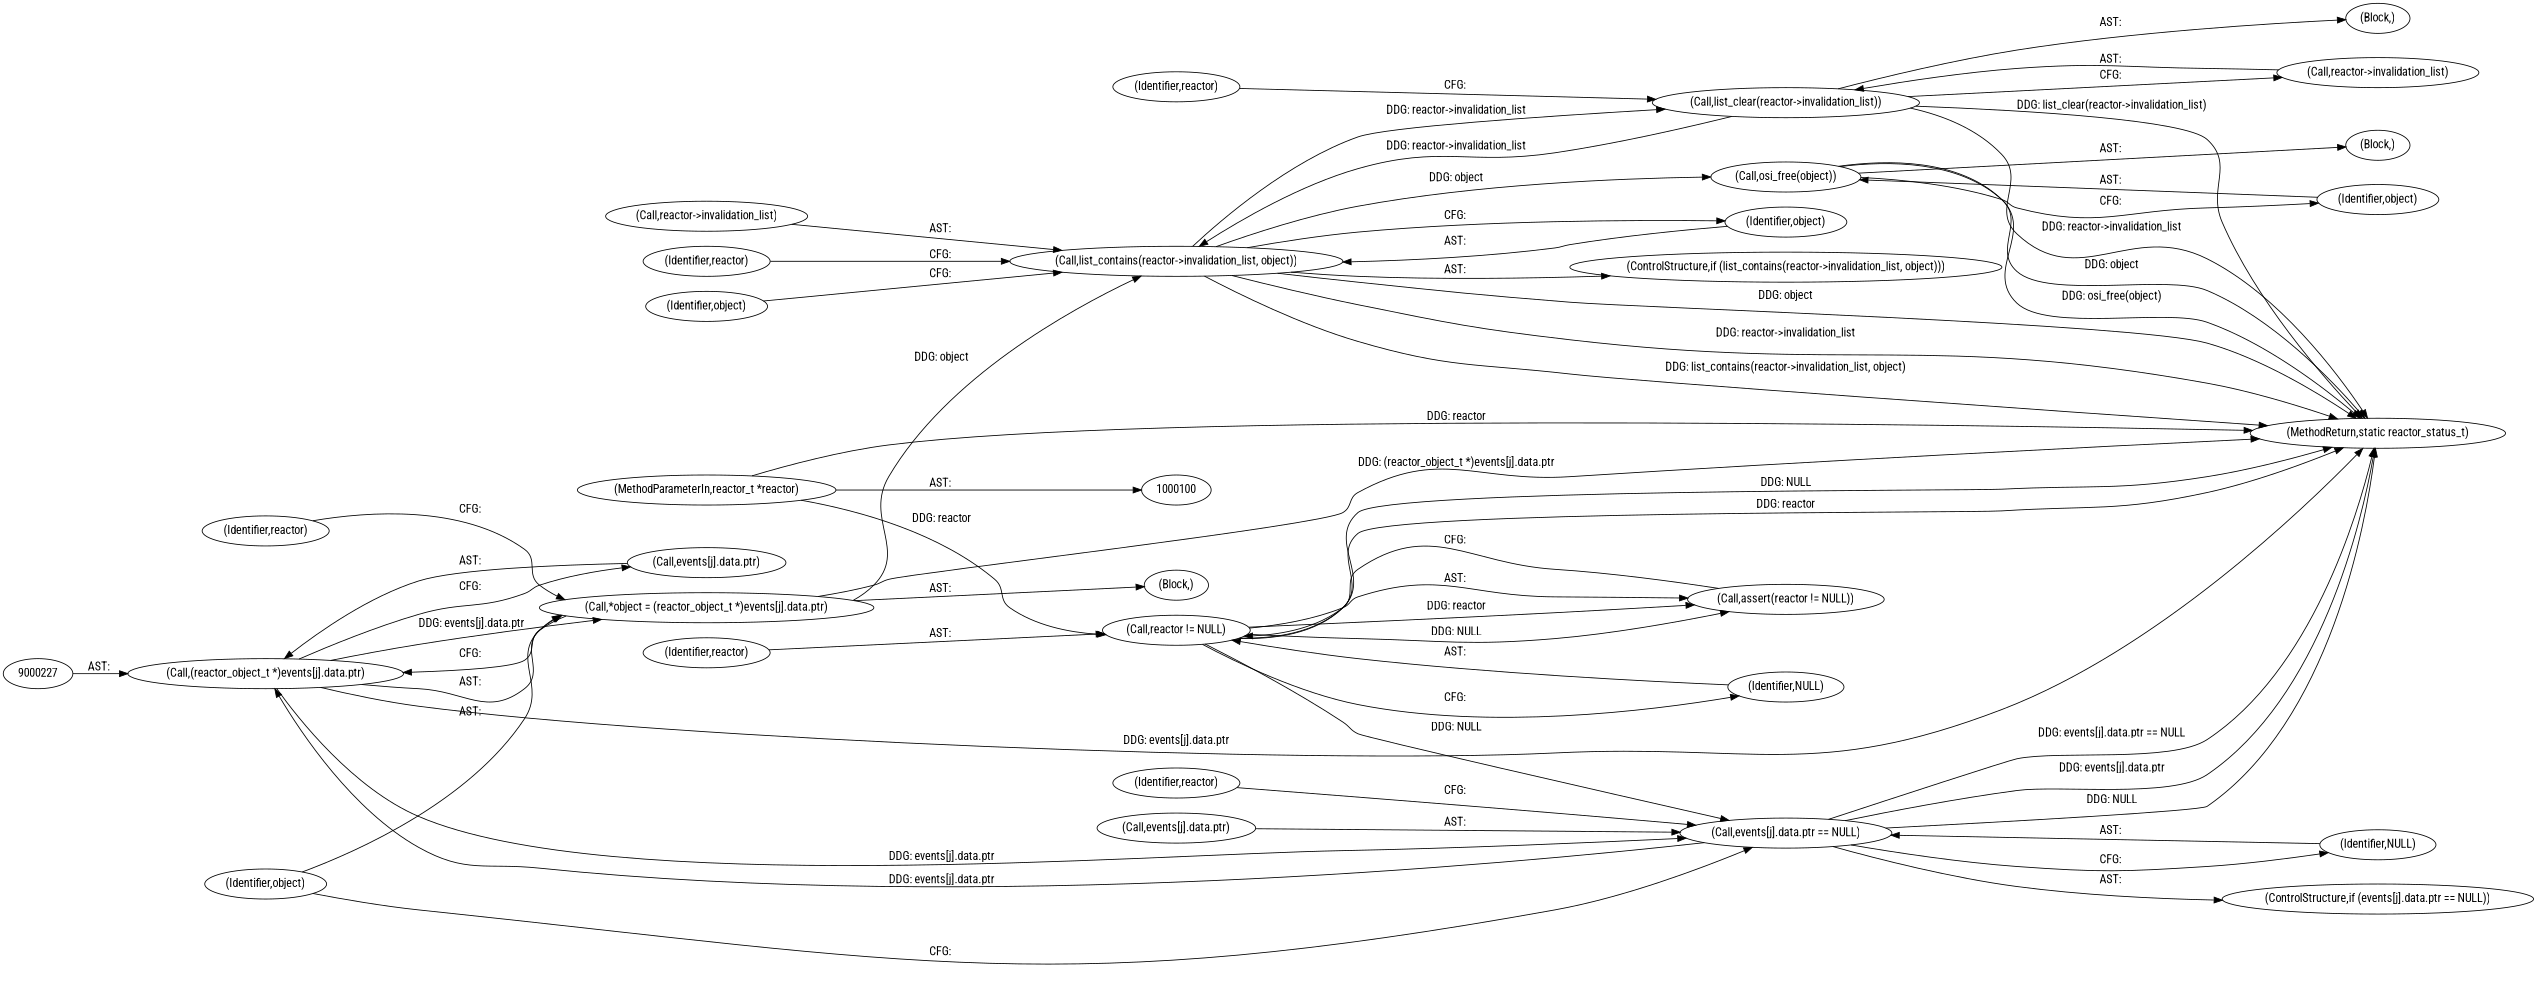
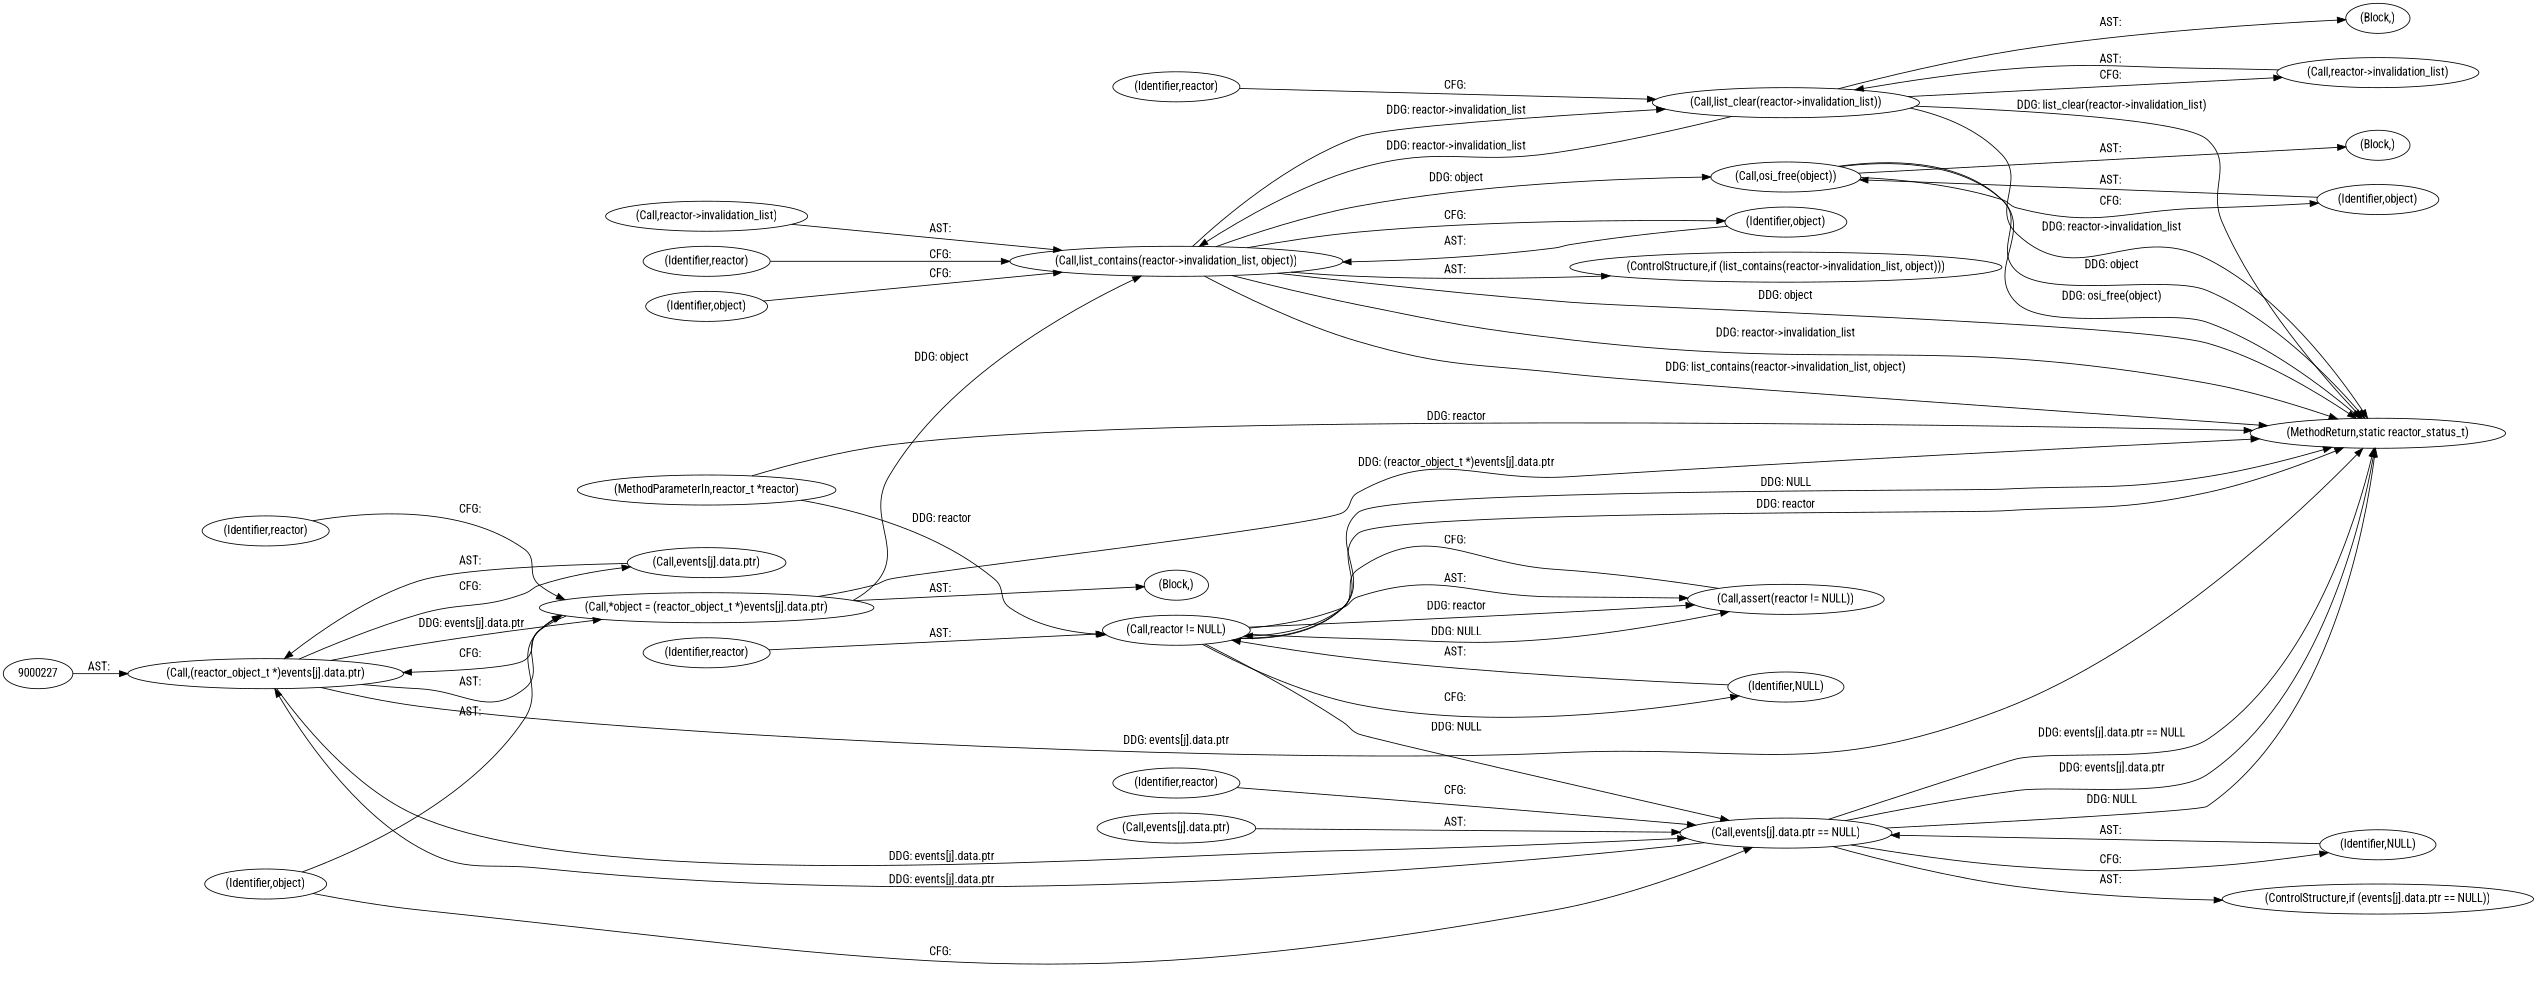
node "1000100": removed
